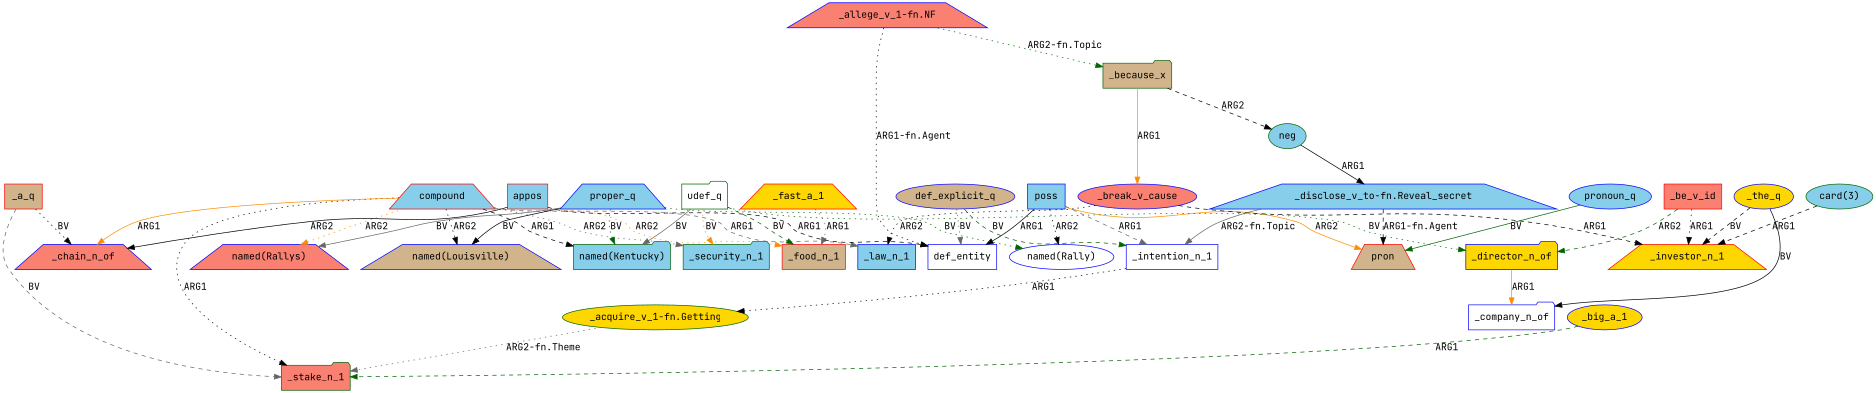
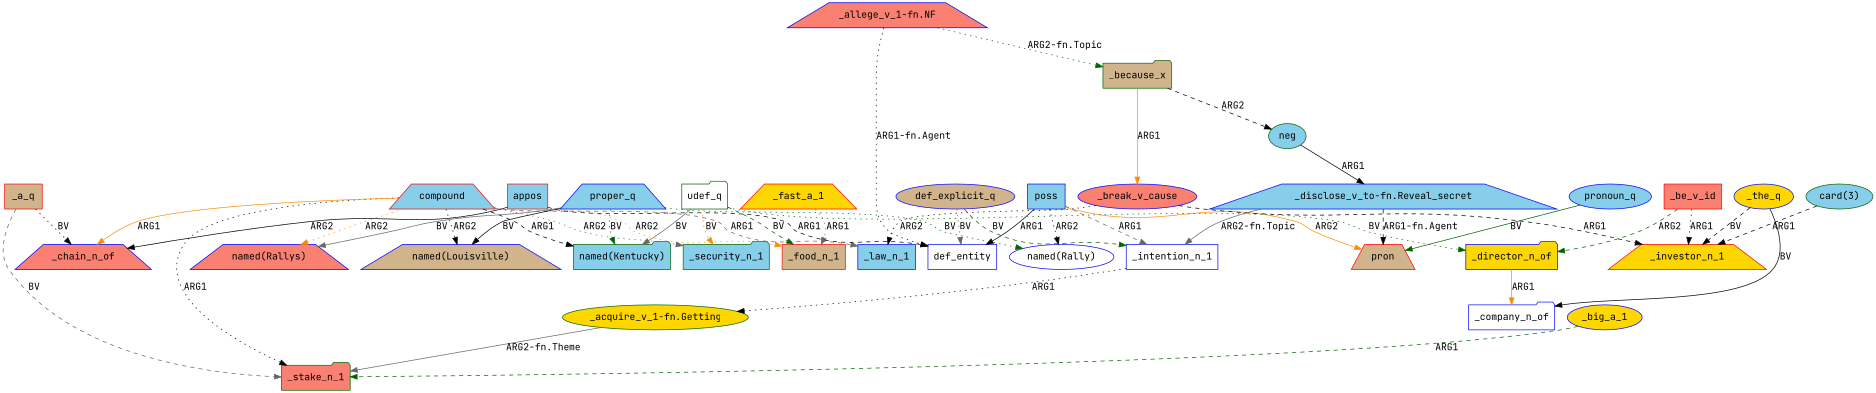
edge "_acquire_v_1-fn.Getting" -> "_stake_n_1": style dotted -> solid
